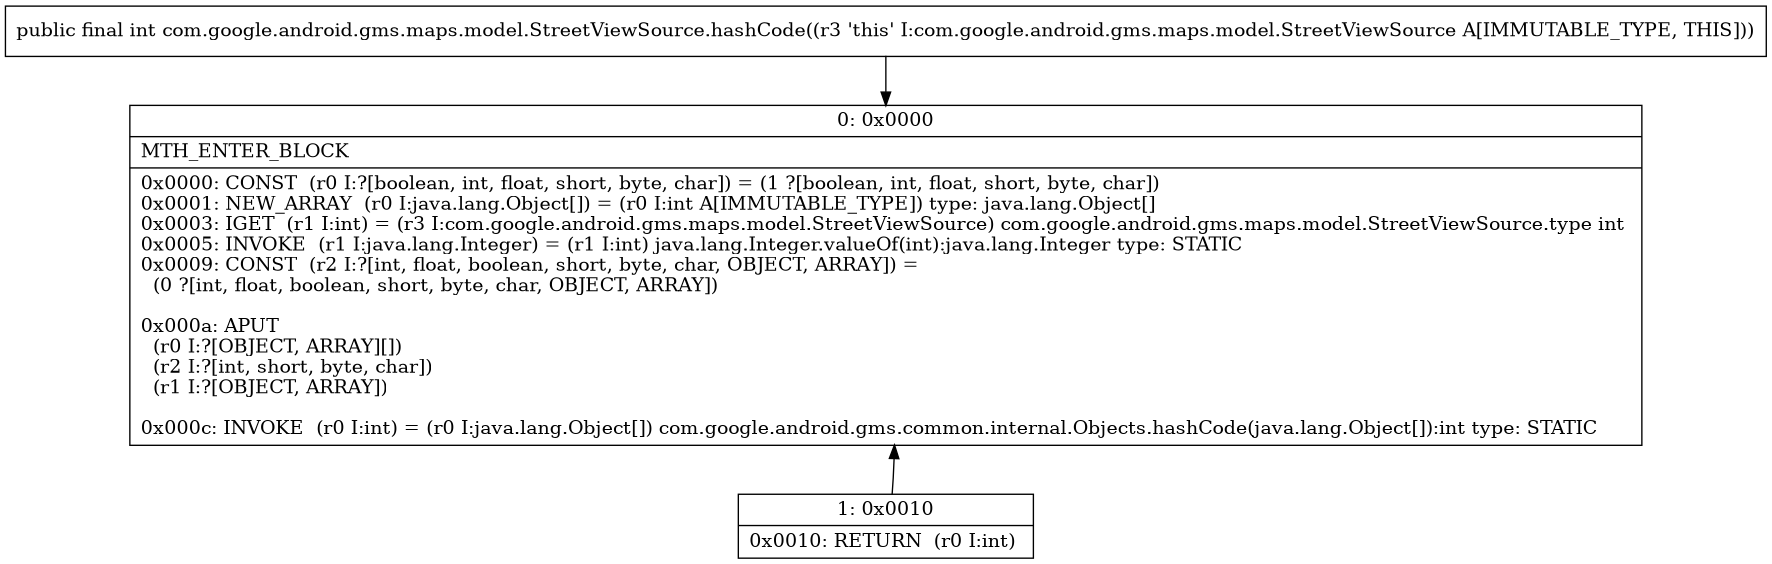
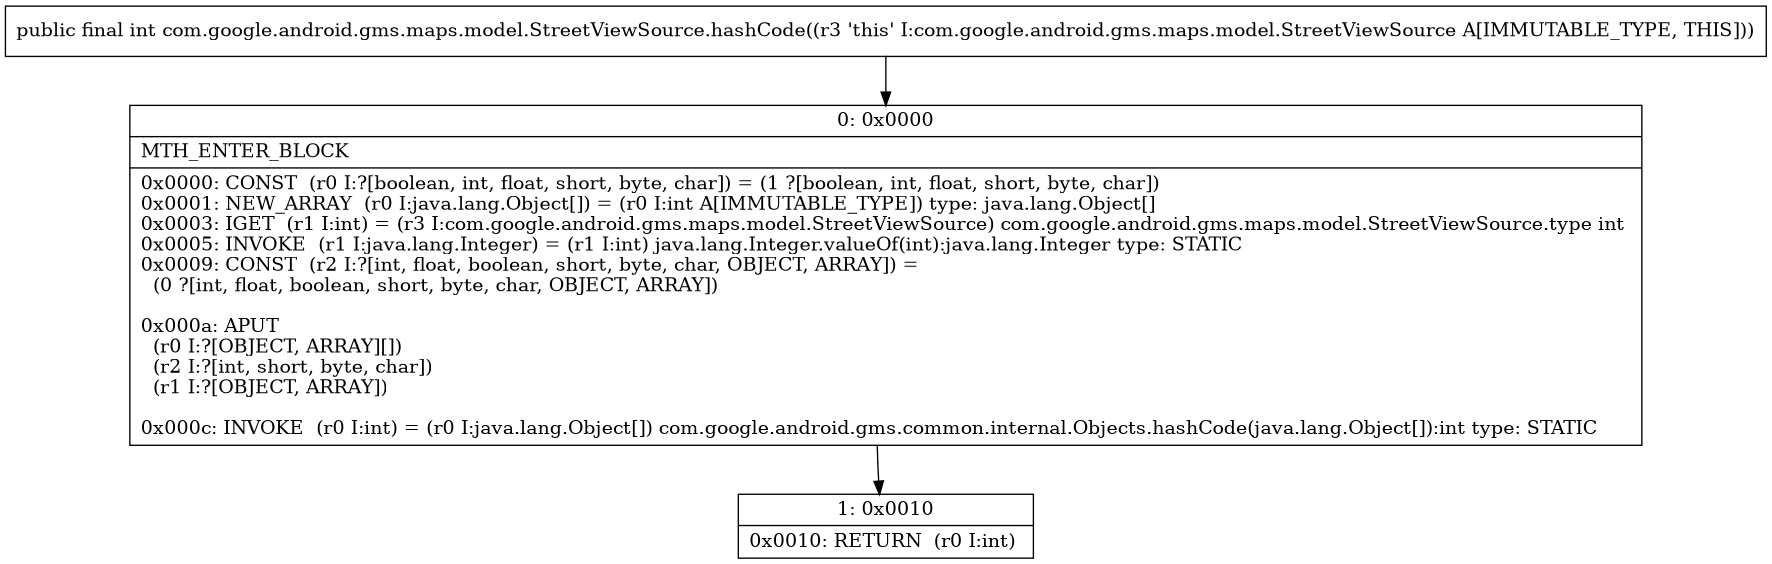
edge "1: 0x0010" -> "0: 0x0000": reversed
